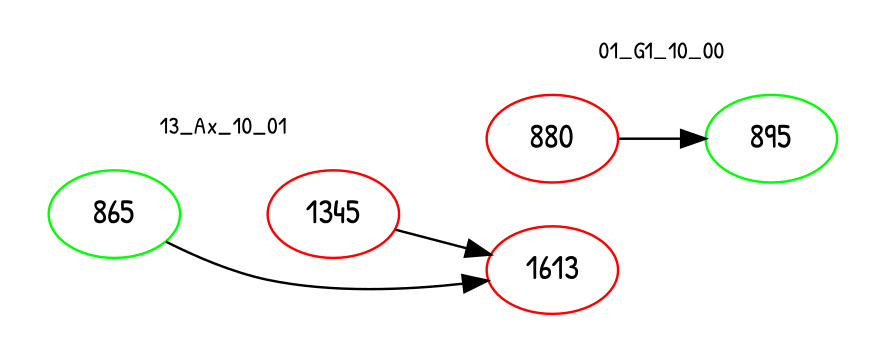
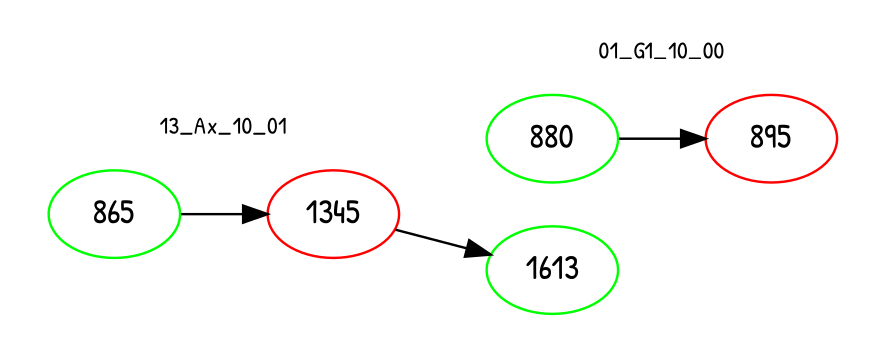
node "880": color red -> green
node "895": color green -> red
node "1613": color red -> green
edge "865" -> "1613": now "865" -> "1345"
